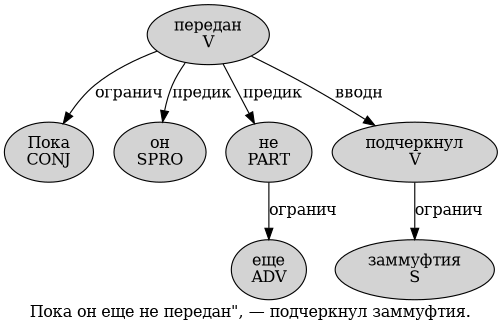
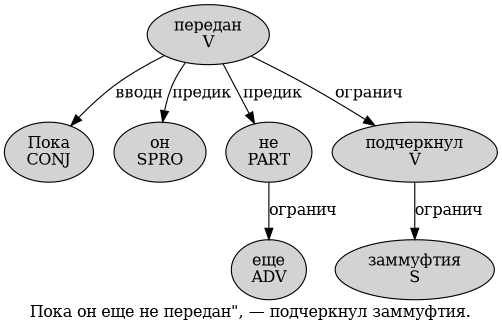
edge "передан V" -> "Пока CONJ": label "огранич" -> "вводн"
edge "передан V" -> "подчеркнул V": label "вводн" -> "огранич"
